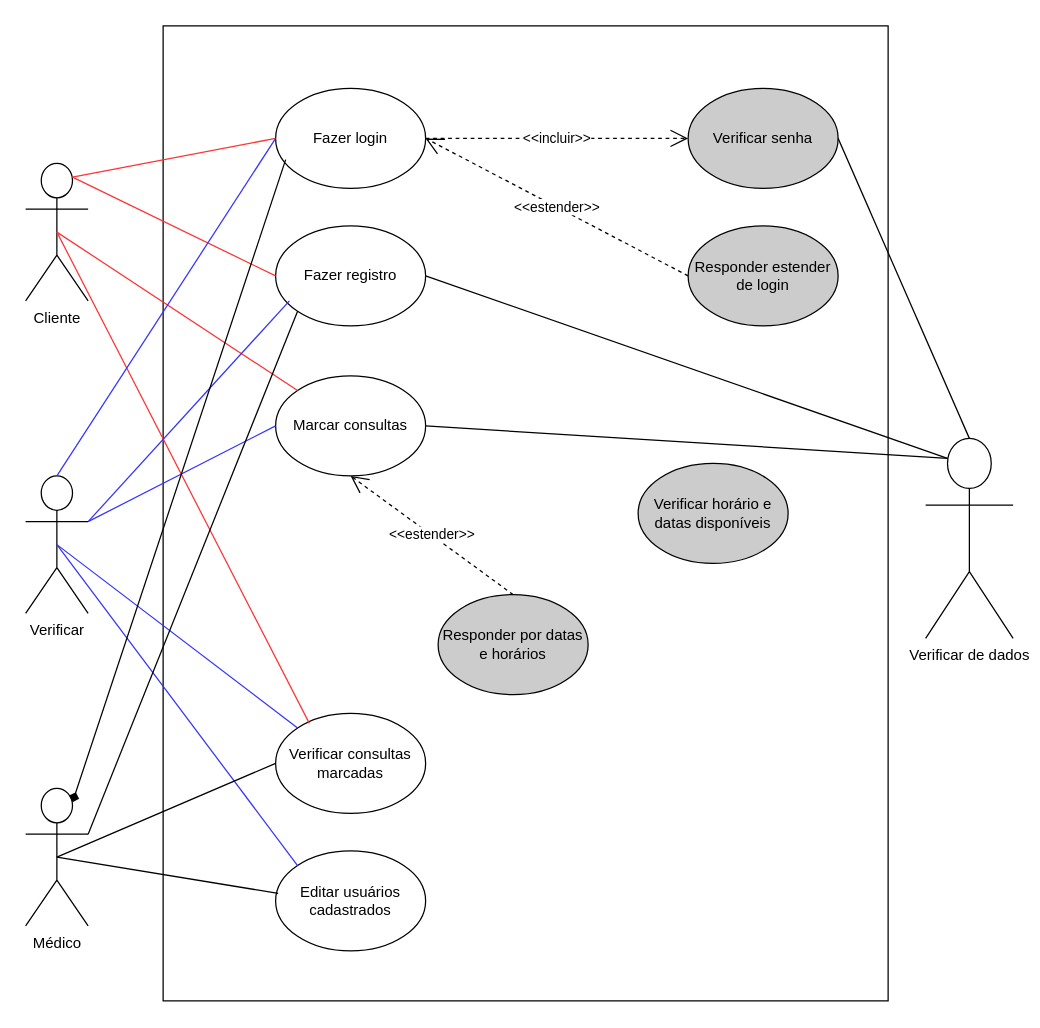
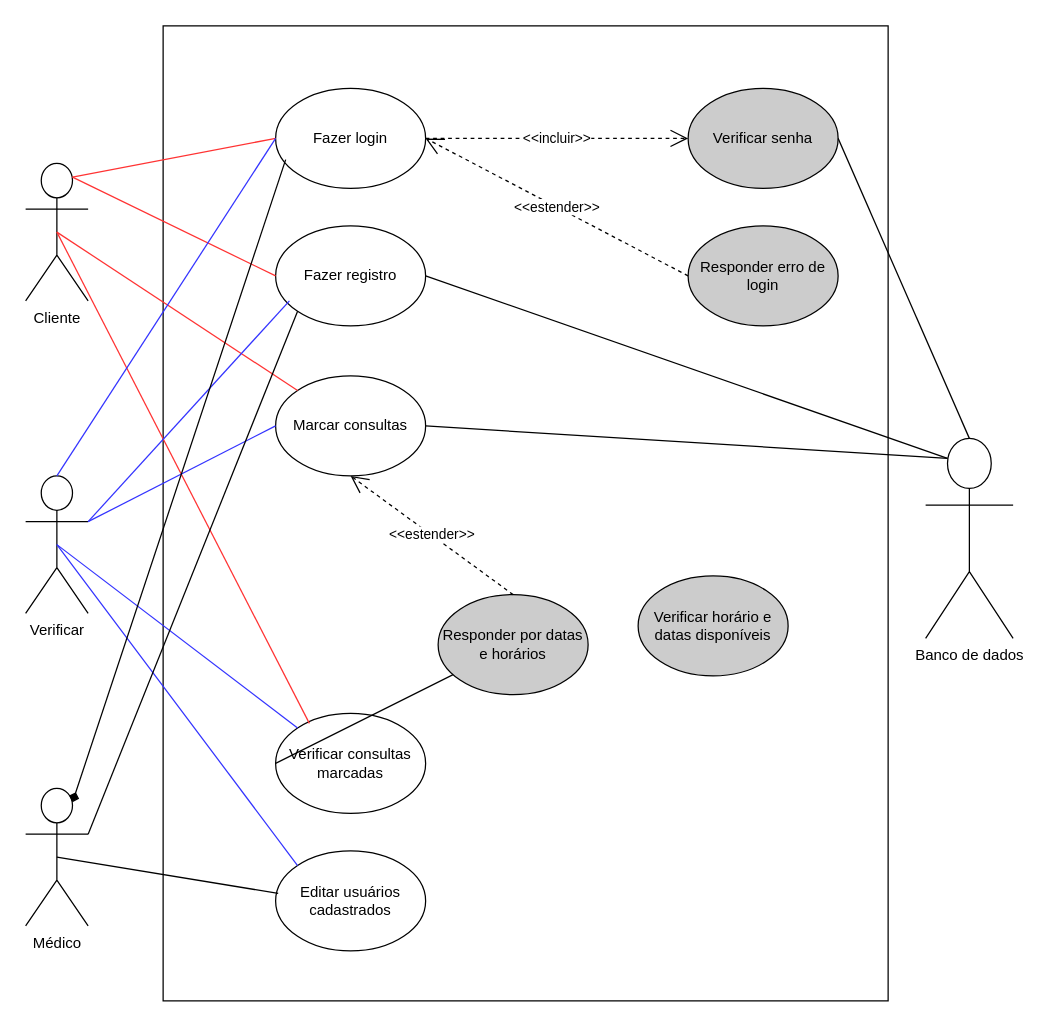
node "Responder estender de login": label "Responder estender de login" -> "Responder erro de login"
node "Verificar horário e datas disponíveis": moved (713, 513) -> (713, 626)
node "Verificar de dados": label "Verificar de dados" -> "Banco de dados"
edge "Verificar consultas marcadas" -- "Médico": now "Verificar consultas marcadas" -- "Responder por datas e horários"
